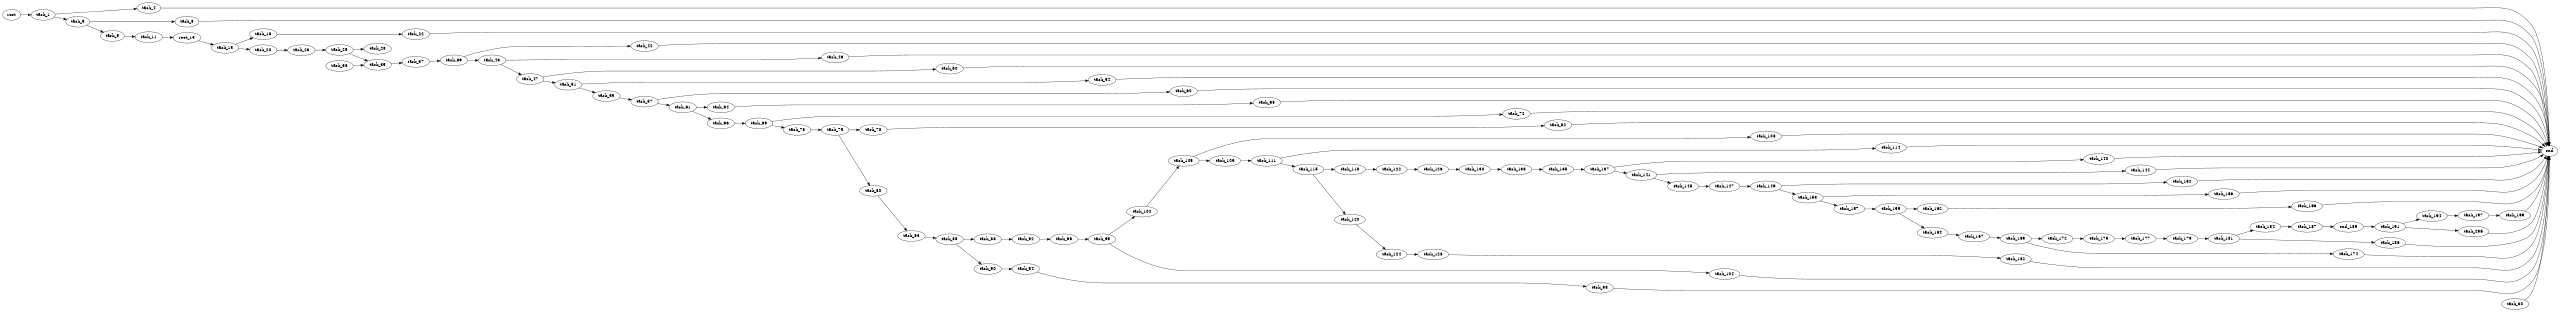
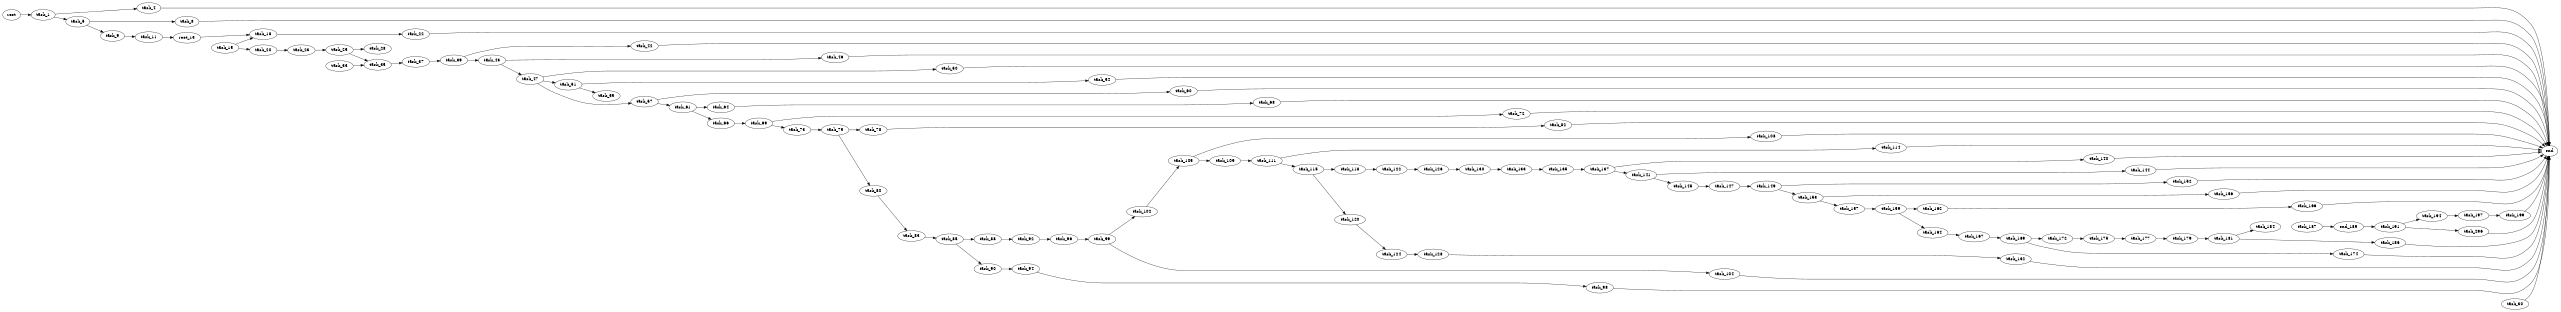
edge "root_13" -> "task_15": now "root_13" -> "task_18"
edge "task_55" -> "task_57": now "task_47" -> "task_57"
edge "task_184" -> "task_187": removed
